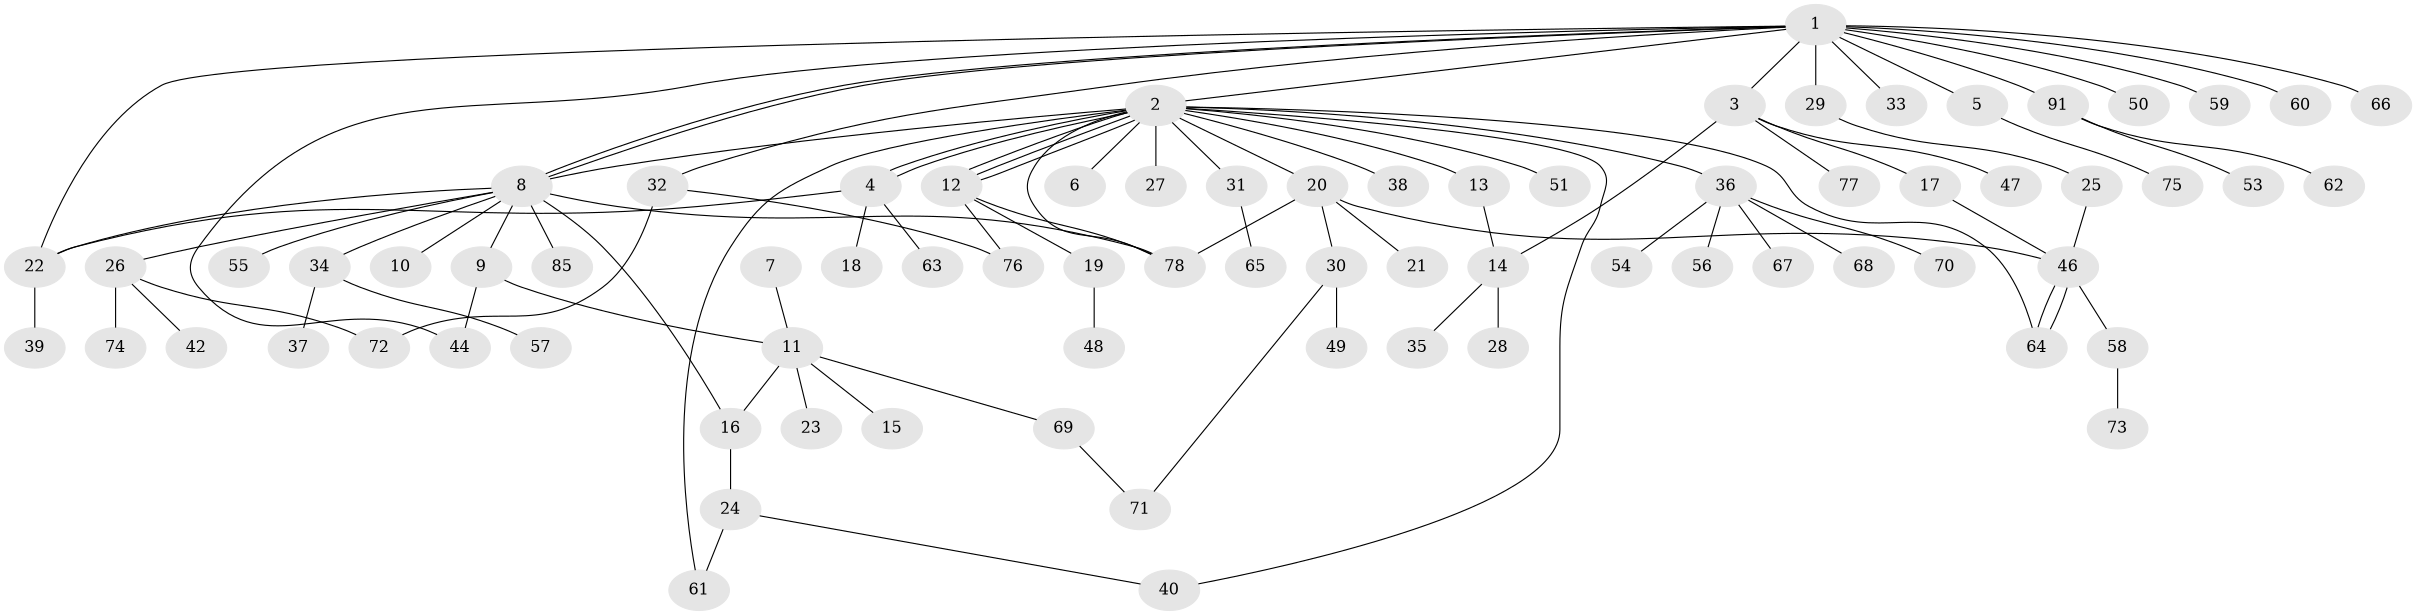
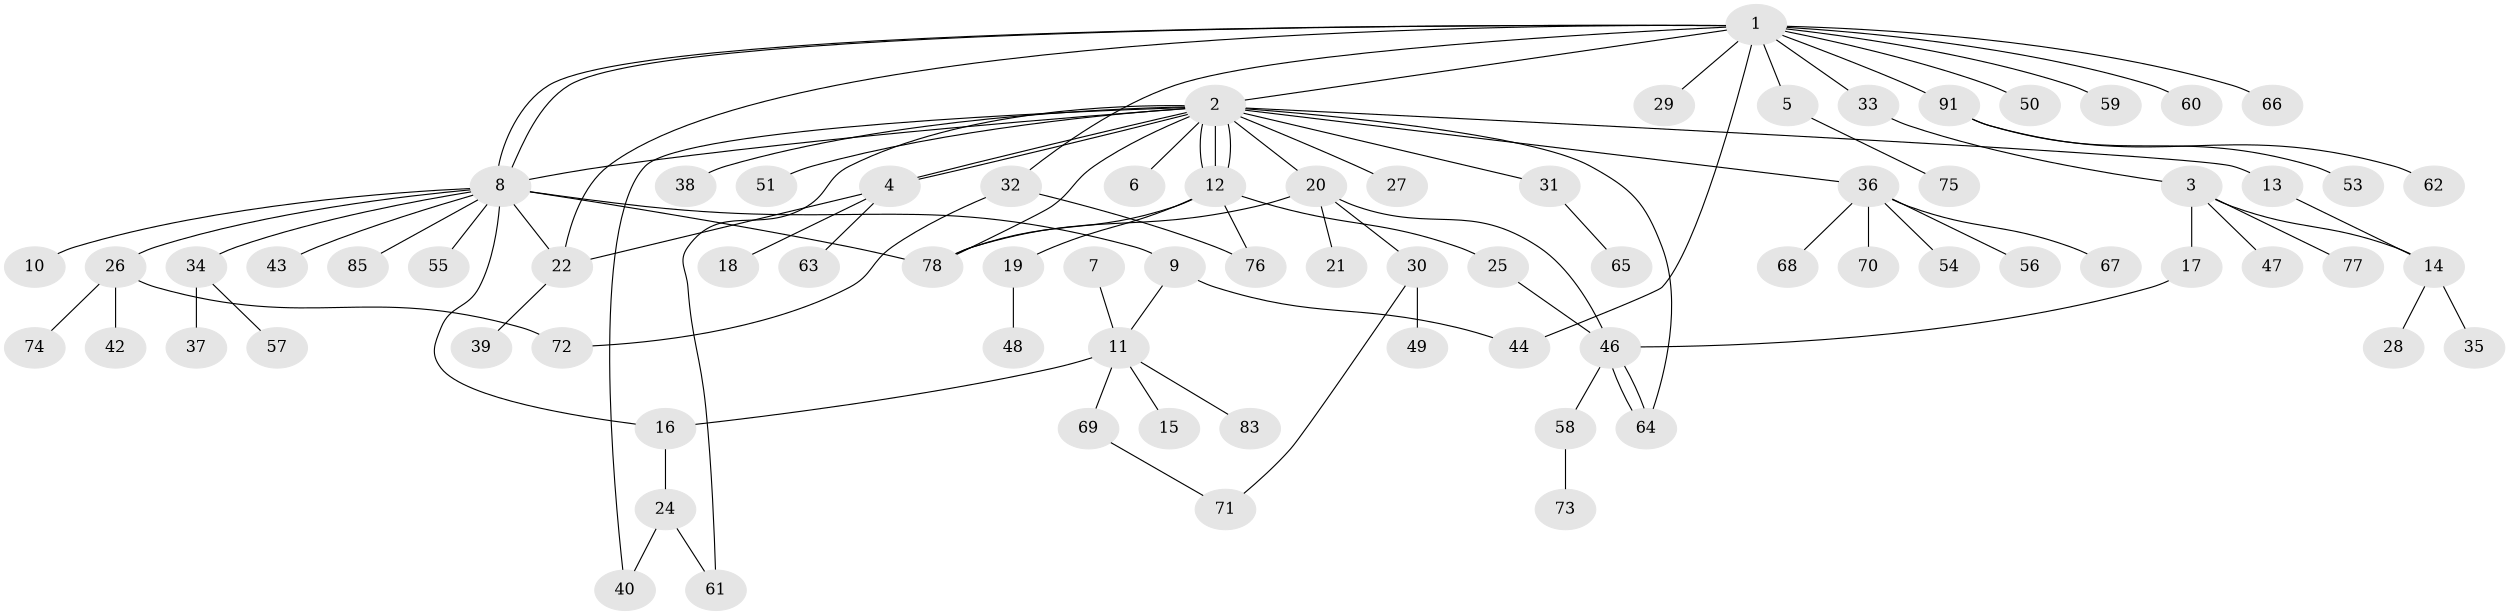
edge "1" -- "3": now "33" -- "3"
edge "29" -- "25": now "12" -- "25"
node "43": added
node "23": label "23" -> "83"
